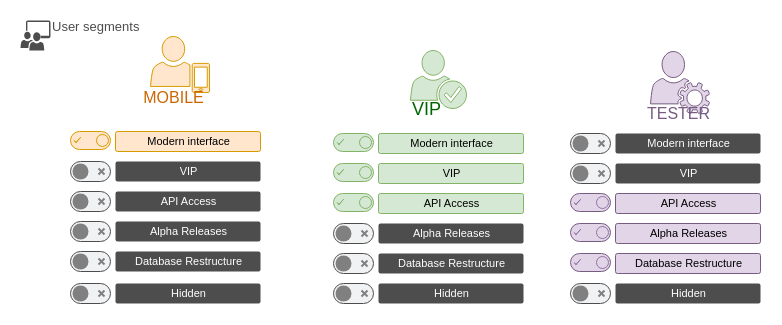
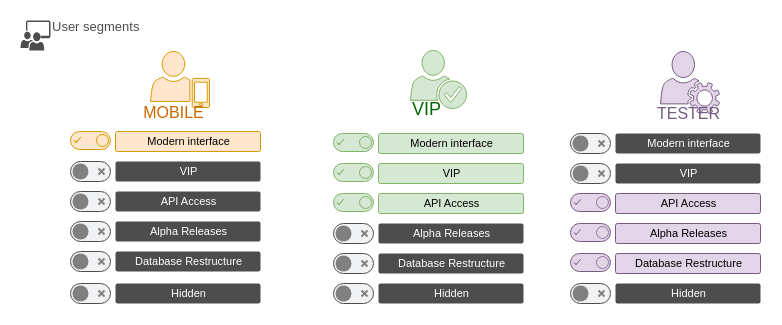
node "MOBILE": moved (180, 65) -> (180, 80)
node "TESTER": moved (680, 83) -> (690, 83)
